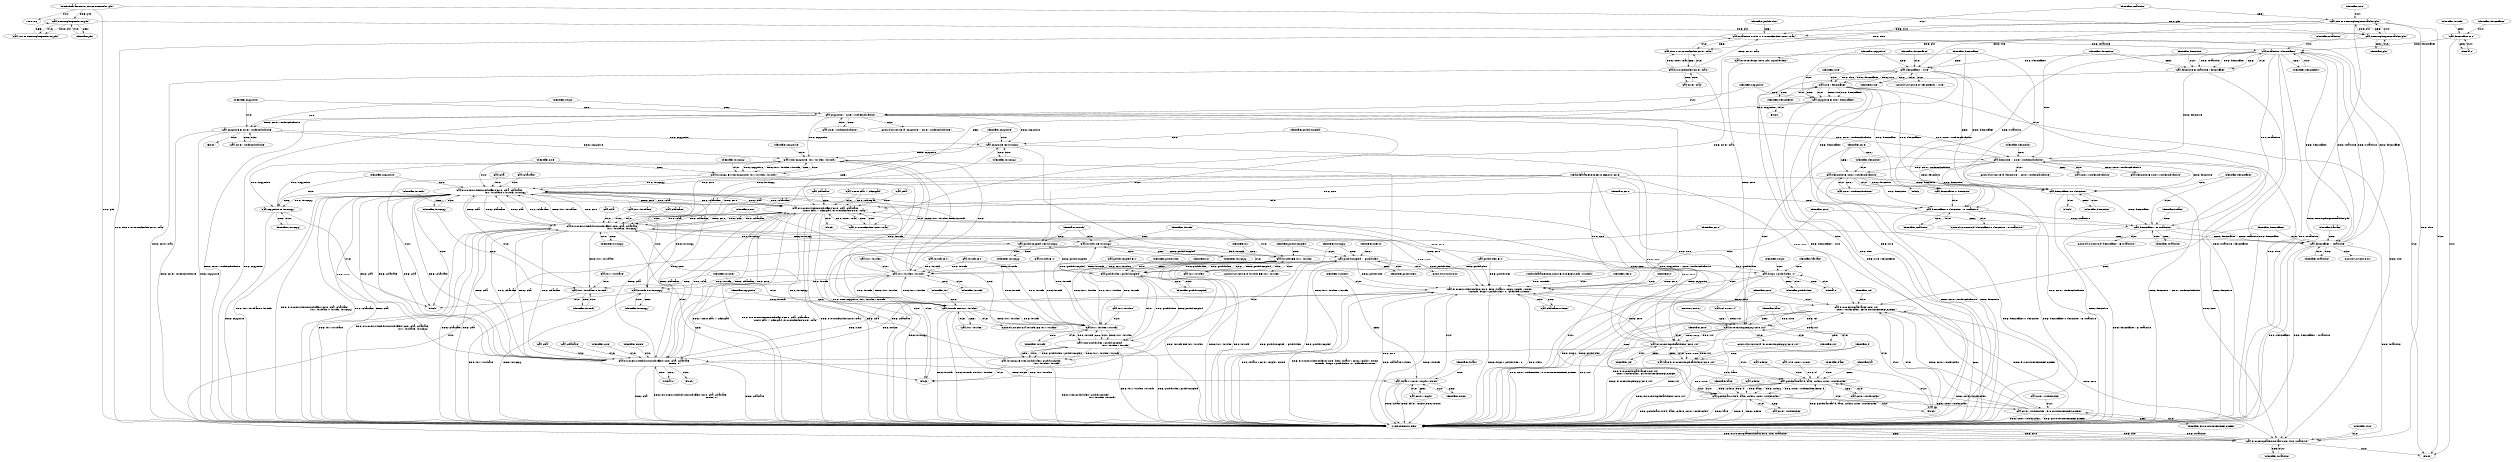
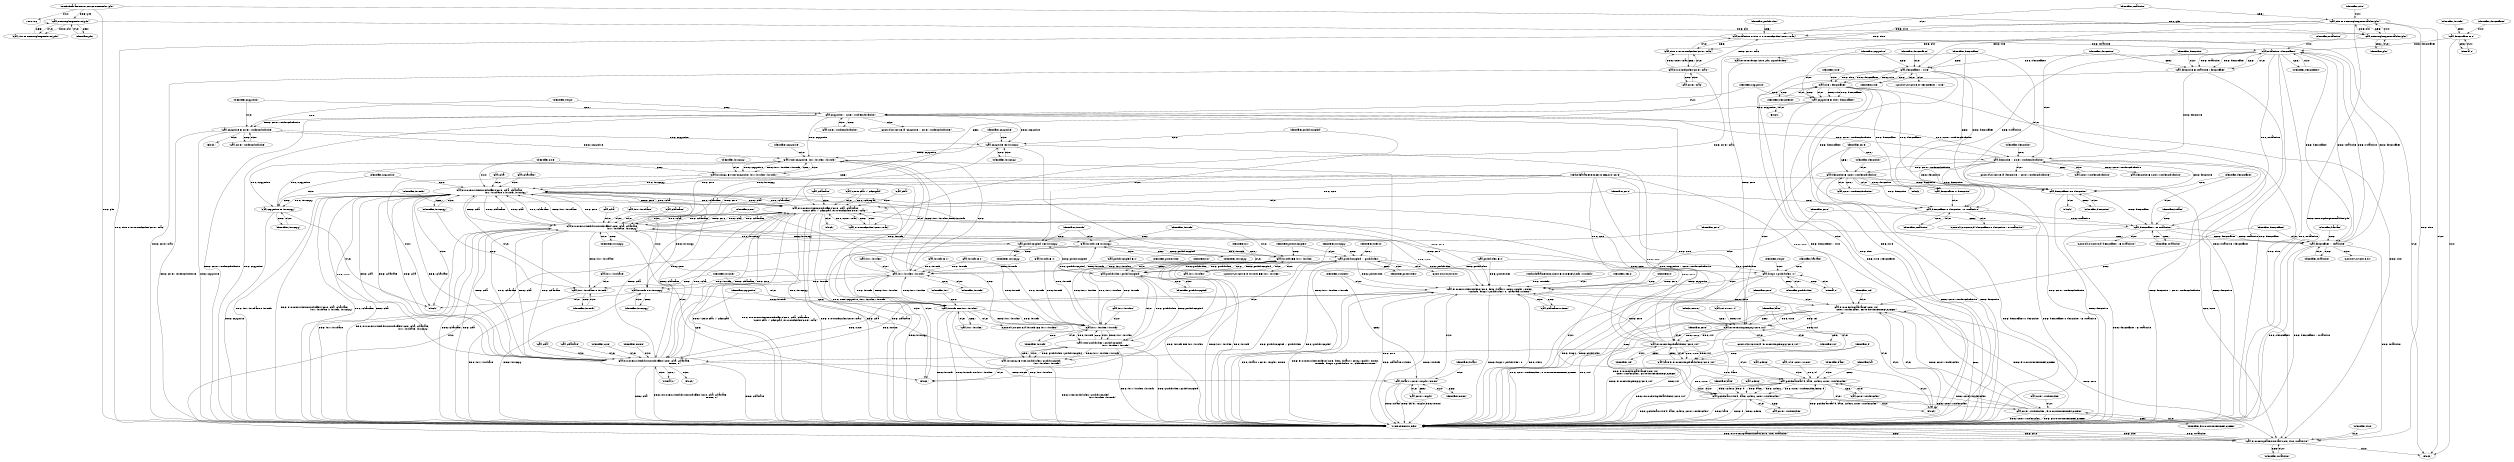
node "(Return,return;)": label "(Return,return;)" -> "(Block,return;)"
edge "(MethodParameterIn,E1000ECore *core)" -> "(Call,e1000e_update_rx_stats(core, size, total_size))": label "DDG: core" -> "CFG: core"
